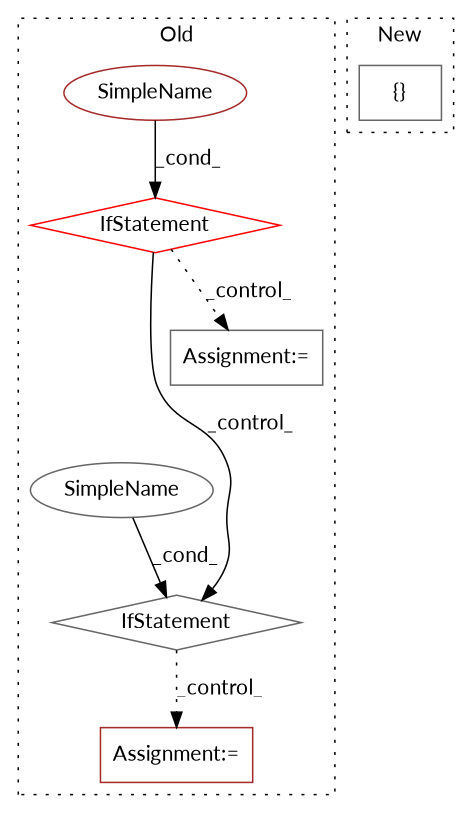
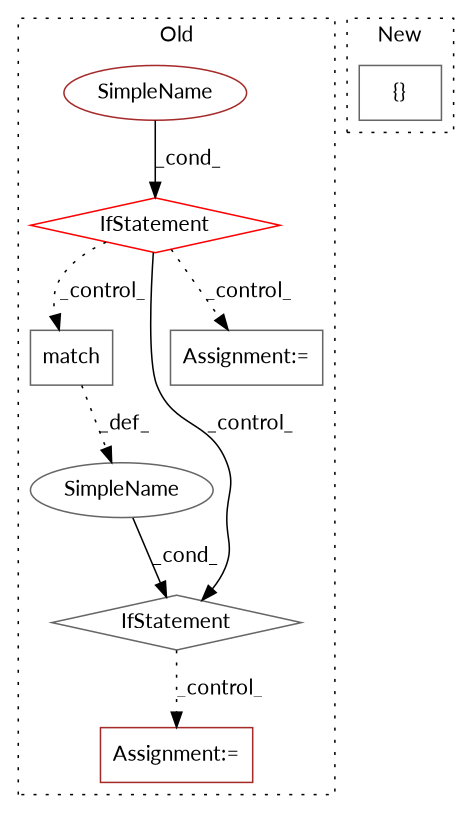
node "match": added
